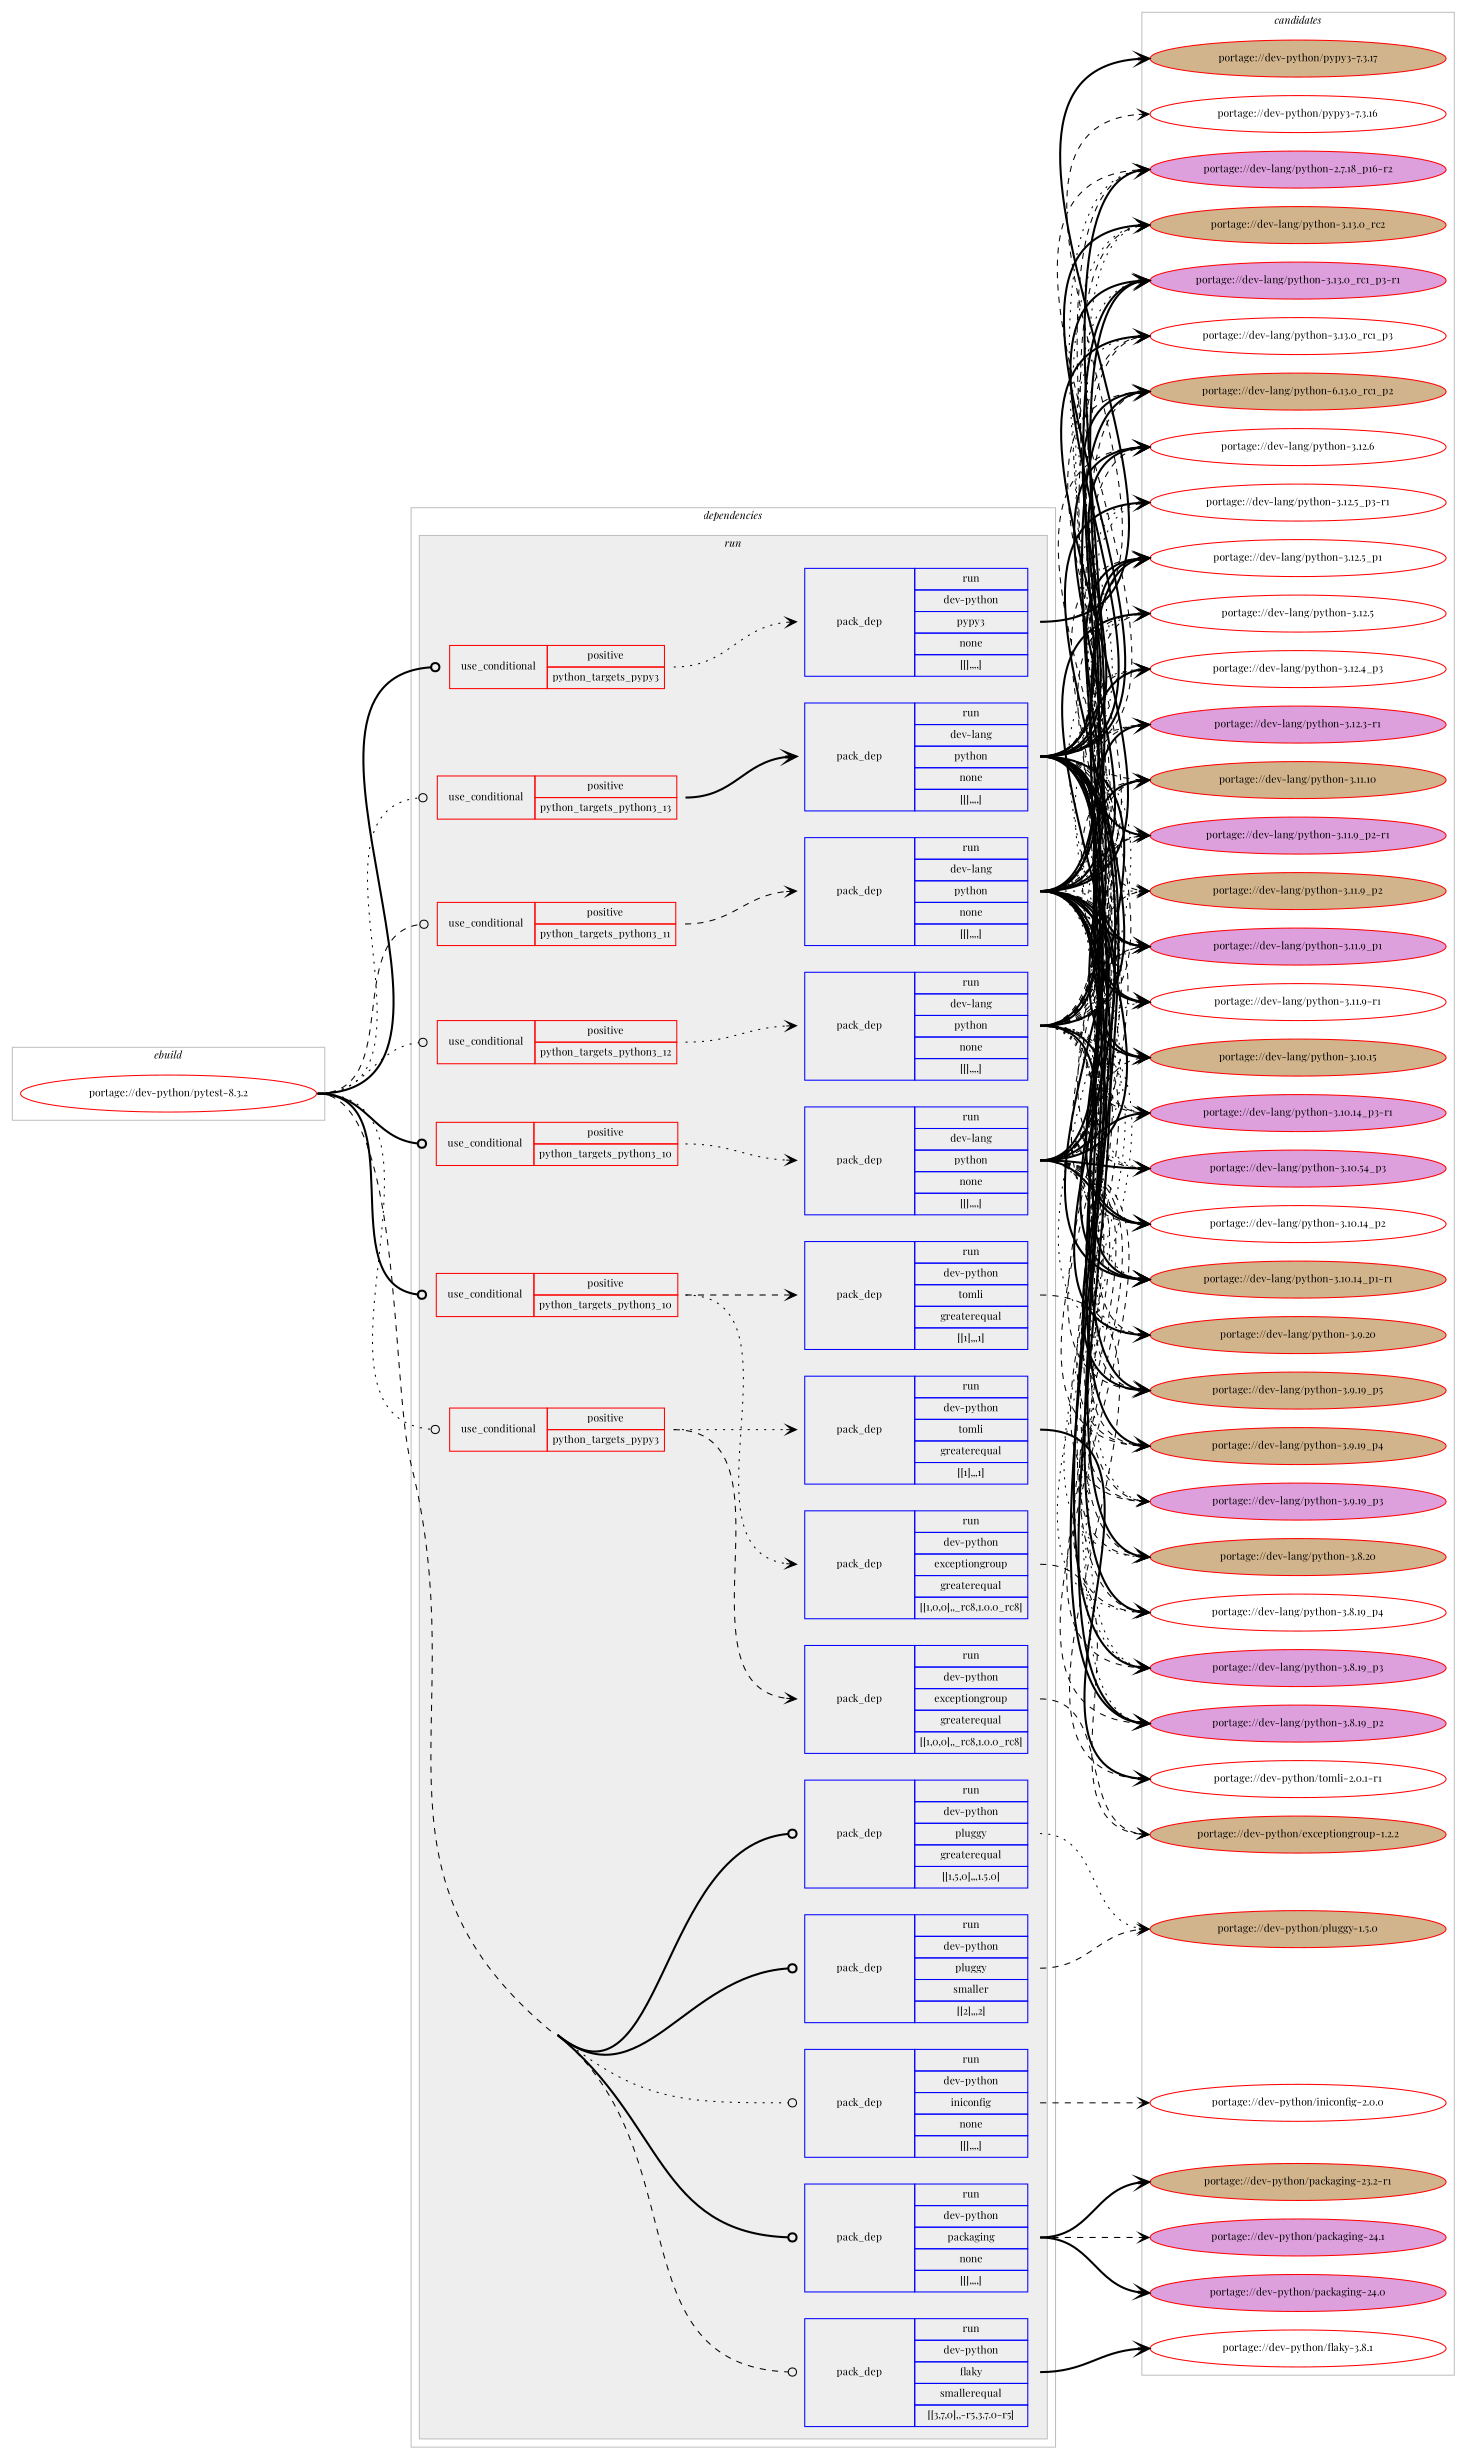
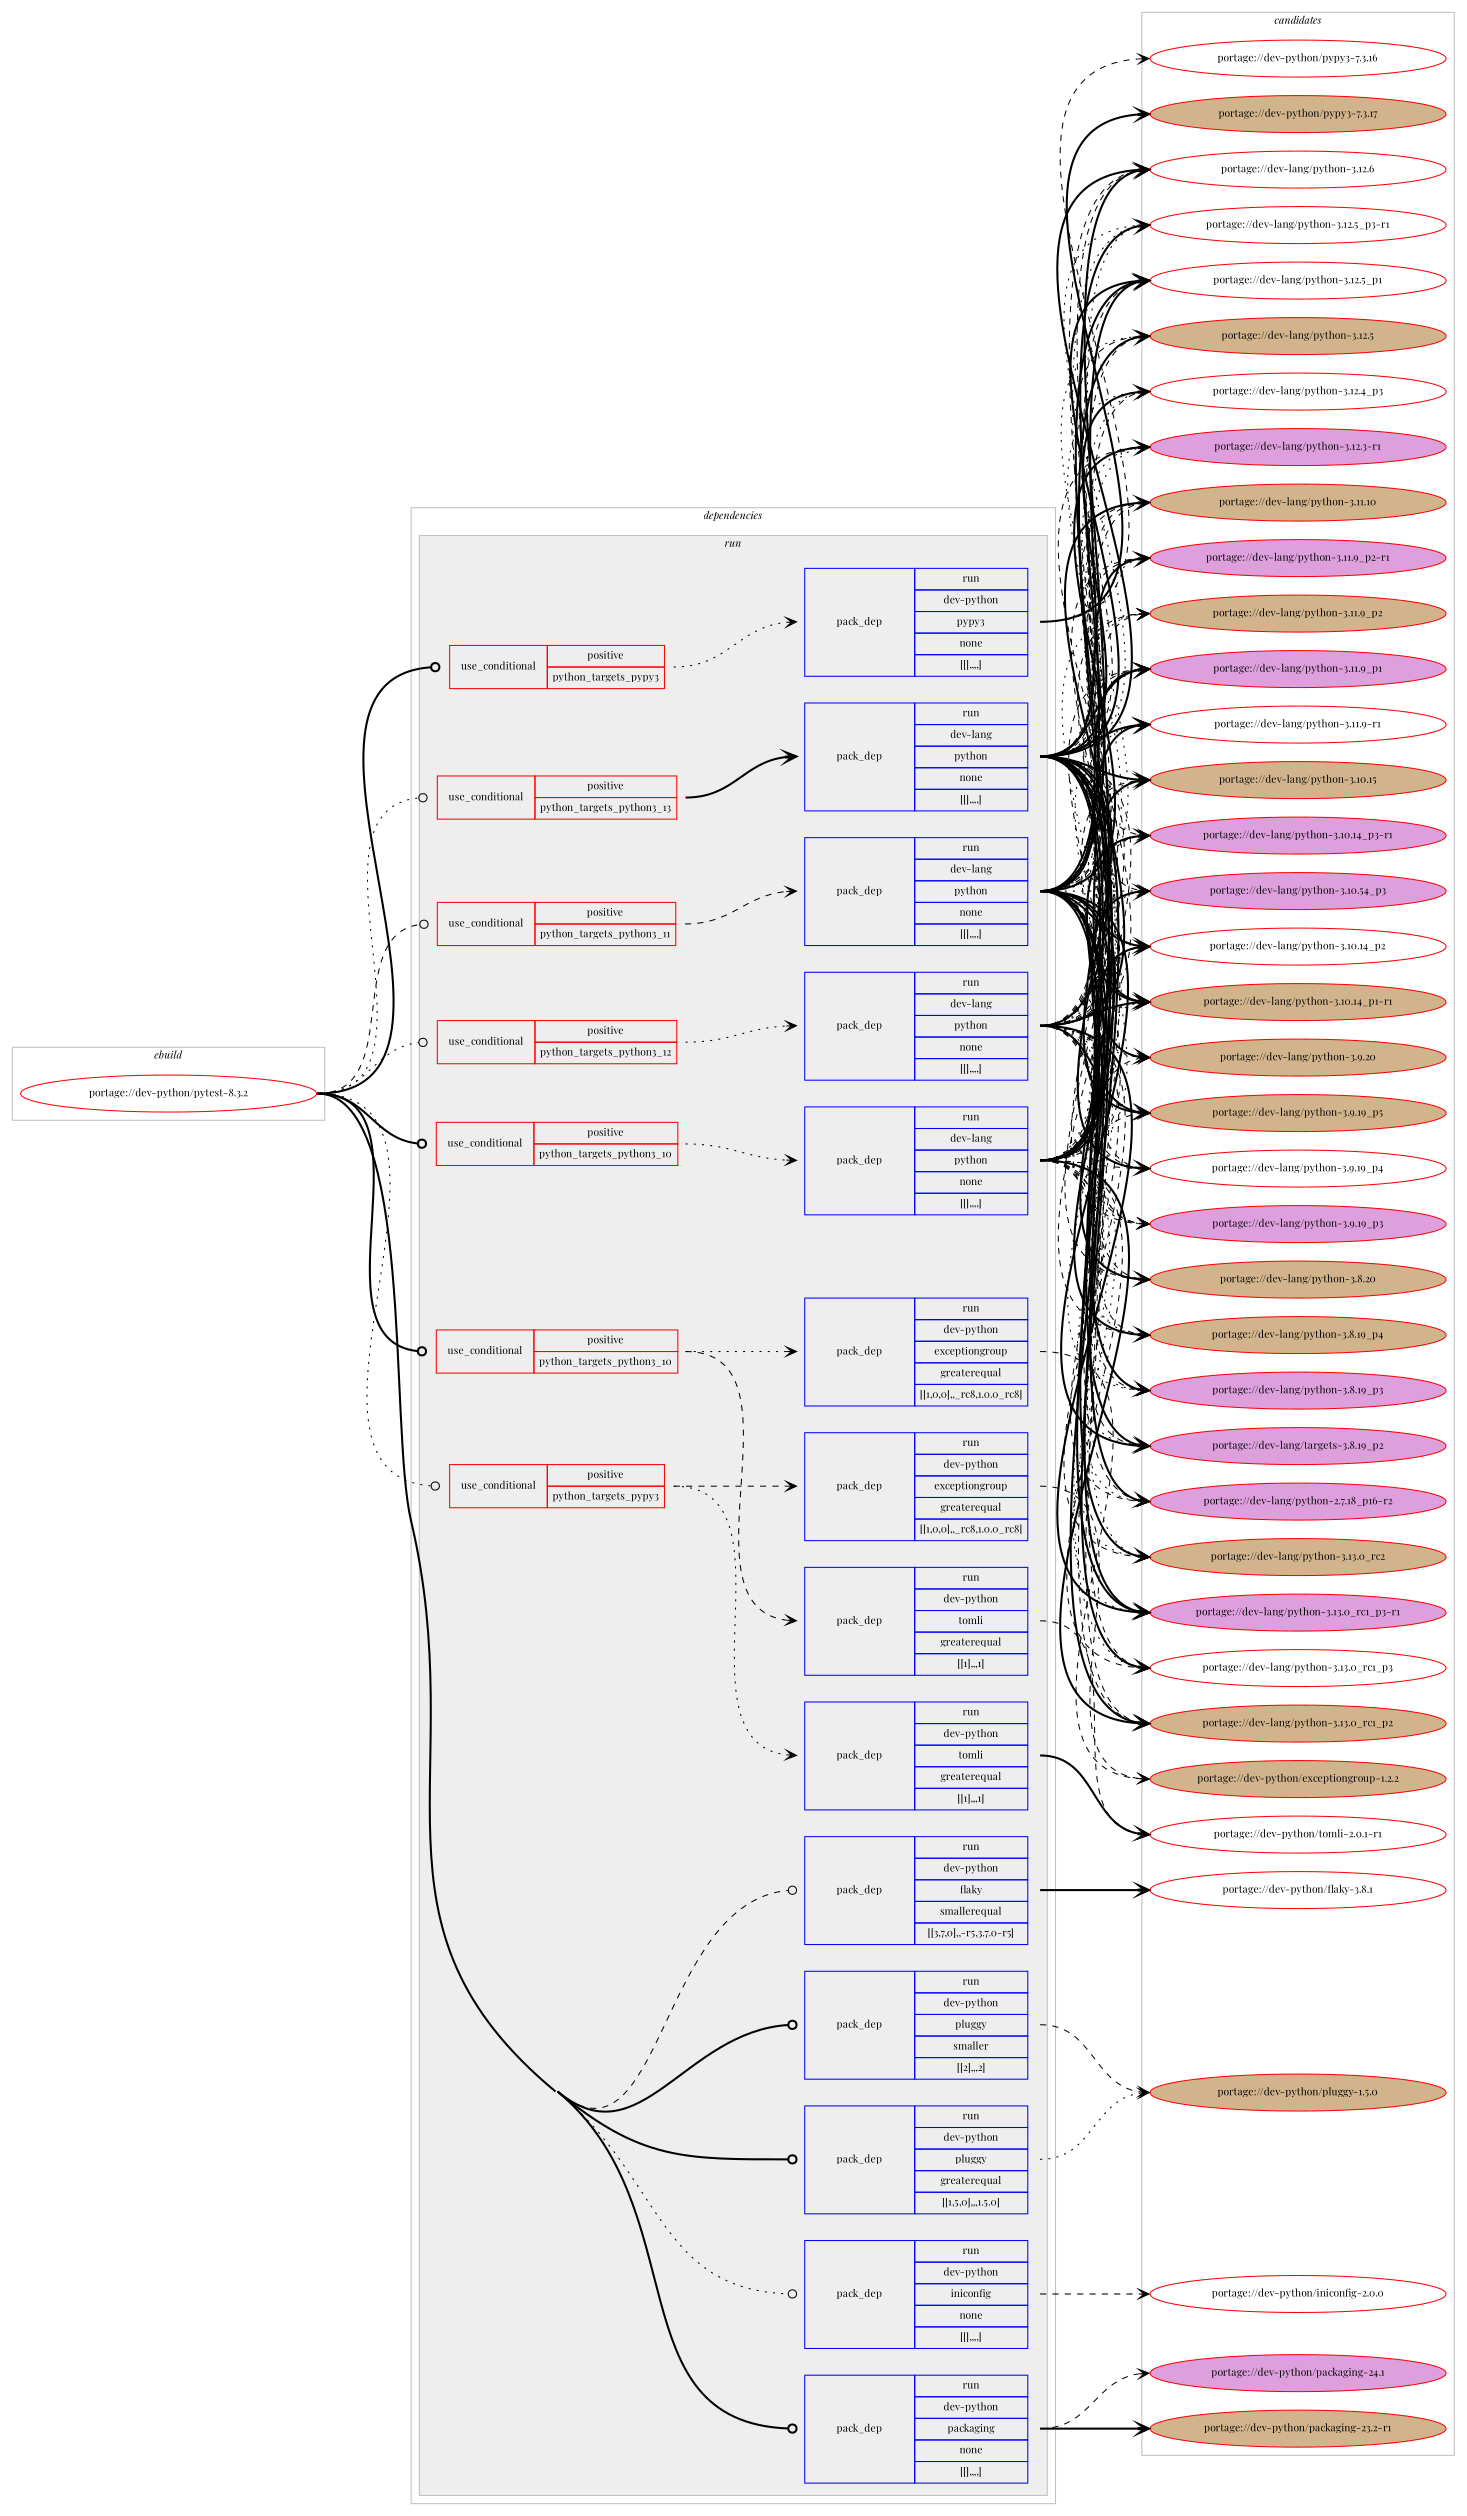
node "portage://dev-lang/python-6.13.0_rc1_p2": label "portage://dev-lang/python-6.13.0_rc1_p2" -> "portage://dev-lang/python-3.13.0_rc1_p2"
node "portage://dev-lang/python-3.12.5": fillcolor white -> tan
node "portage://dev-lang/python-3.9.19_p4": fillcolor tan -> white
node "portage://dev-lang/python-3.8.19_p4": fillcolor white -> tan
node "portage://dev-lang/python-3.8.19_p2": label "portage://dev-lang/python-3.8.19_p2" -> "portage://dev-lang/targets-3.8.19_p2"
node "portage://dev-python/packaging-24.0": removed
